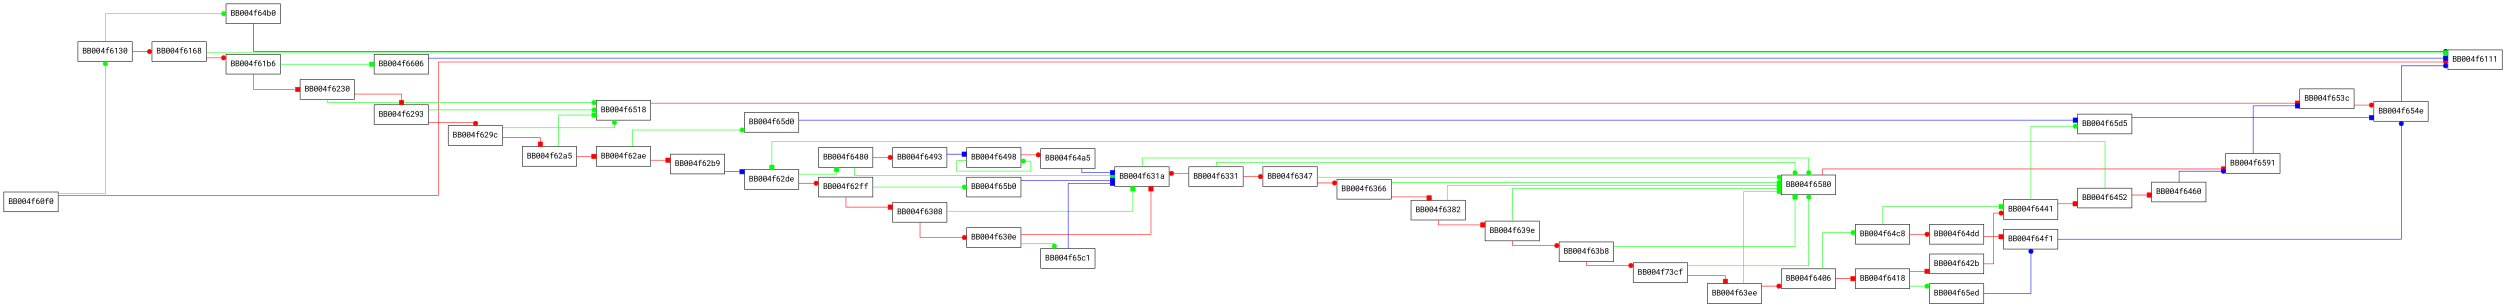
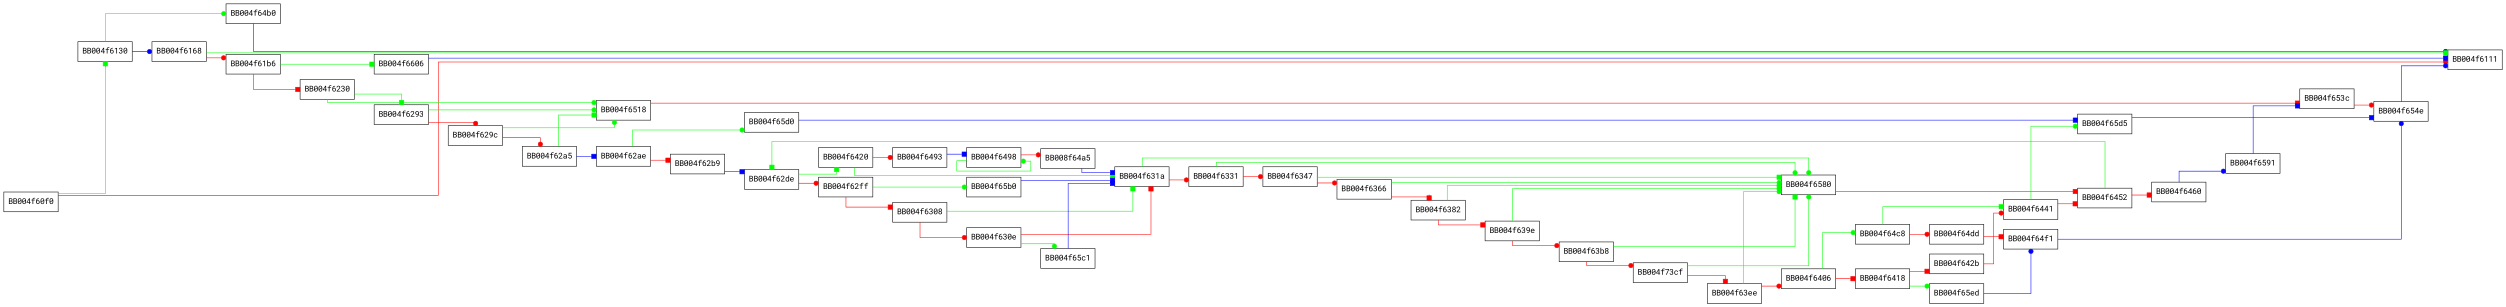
edge "BB004f6130" -> "BB004f6168": color red -> blue
edge "BB004f6230" -> "BB004f6293": color red -> green
edge "BB004f629c" -> "BB004f62a5": arrowhead box -> dot
edge "BB004f60f0" -> "BB004f6130": arrowhead dot -> box
edge "BB004f62a5" -> "BB004f62ae": color red -> blue
node "BB004f6480": label "BB004f6480" -> "BB004f6420"
node "BB004f64a5": label "BB004f64a5" -> "BB008f64a5"
edge "BB004f6580" -> "BB004f6591": now "BB004f6580" -> "BB004f6452"
edge "BB004f6331" -> "BB004f631a": reversed
edge "BB004f6347" -> "BB004f6580": arrowhead dot -> box
